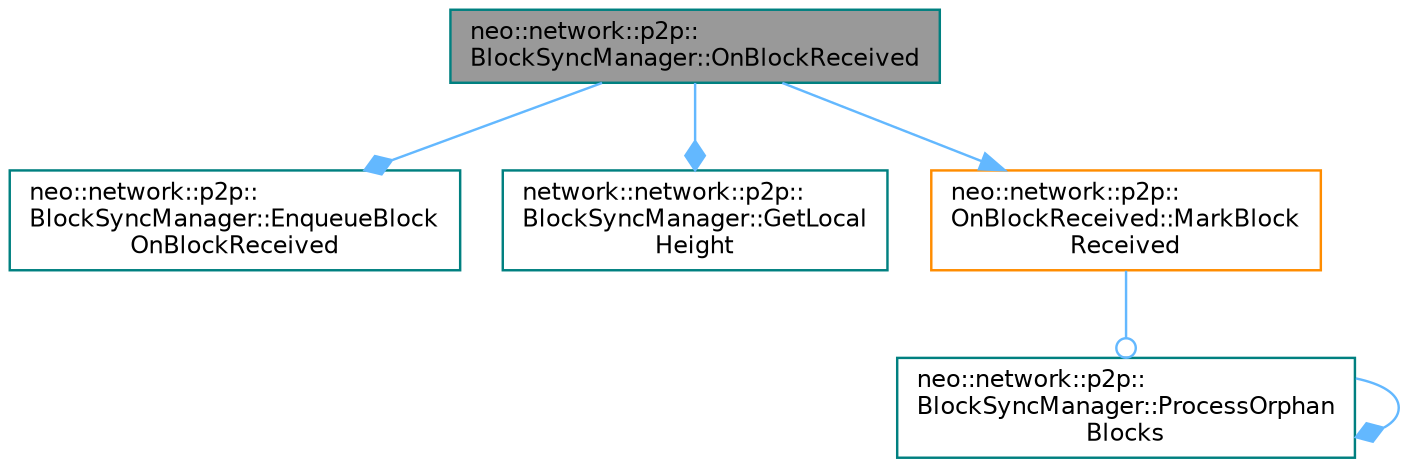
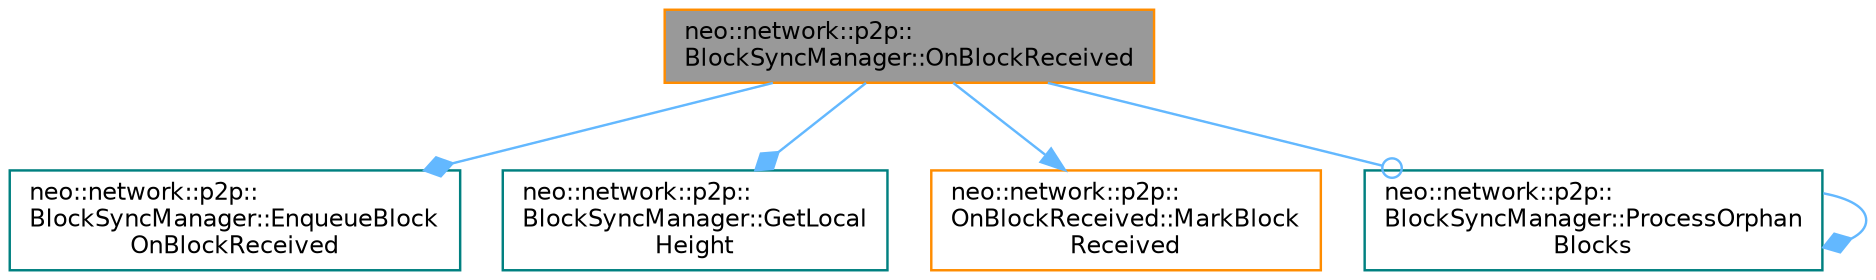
node "neo::network::p2p:: BlockSyncManager::OnBlockReceived": color teal -> darkorange
node "network::network::p2p:: BlockSyncManager::GetLocal Height": label "network::network::p2p:: BlockSyncManager::GetLocal Height" -> "neo::network::p2p:: BlockSyncManager::GetLocal Height"
edge "neo::network::p2p:: OnBlockReceived::MarkBlock Received" -> "neo::network::p2p:: BlockSyncManager::ProcessOrphan Blocks": now "neo::network::p2p:: BlockSyncManager::OnBlockReceived" -> "neo::network::p2p:: BlockSyncManager::ProcessOrphan Blocks"
